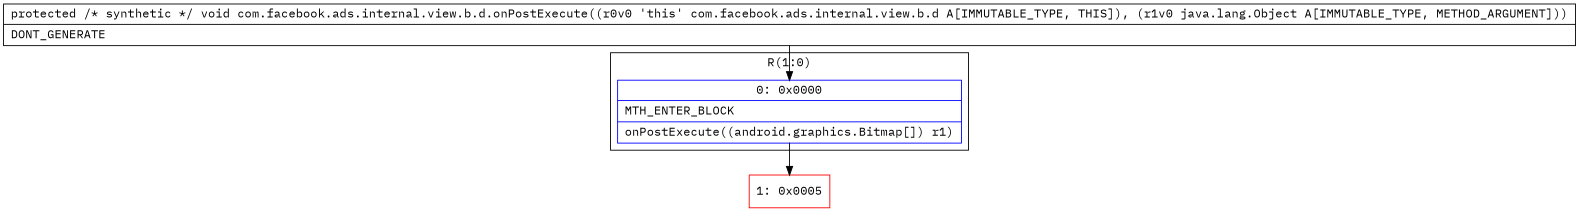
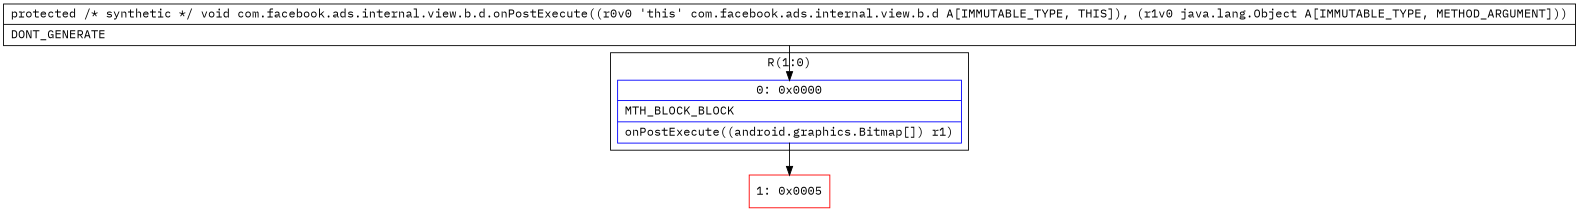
node "0: 0x0000": text "MTH_ENTER_BLOCK" -> "MTH_BLOCK_BLOCK"
